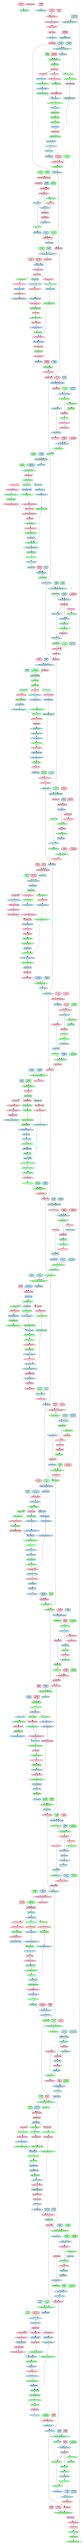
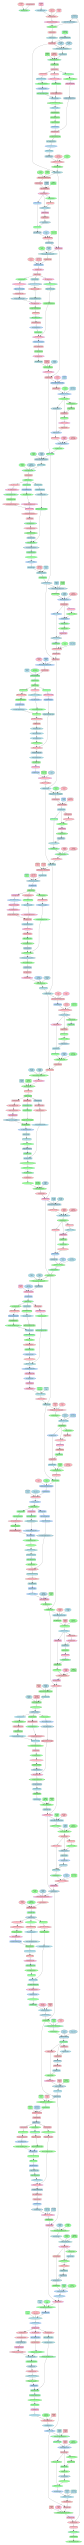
node "CatBackward0": fillcolor lightpink -> palegreen
node "Variable (1024, 768)": fillcolor lightpink -> palegreen
